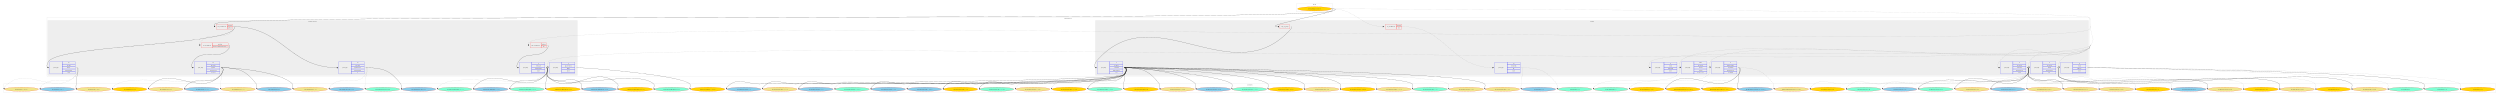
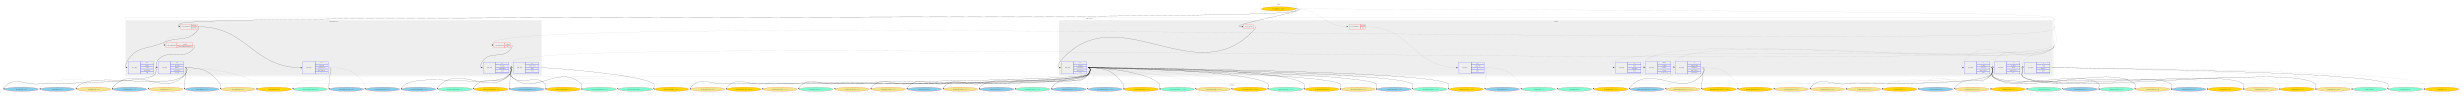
node "dev-libs/boost-1.62.0-r1": removed
node "dev-libs/boost-1.63.0": fillcolor khaki -> skyblue
